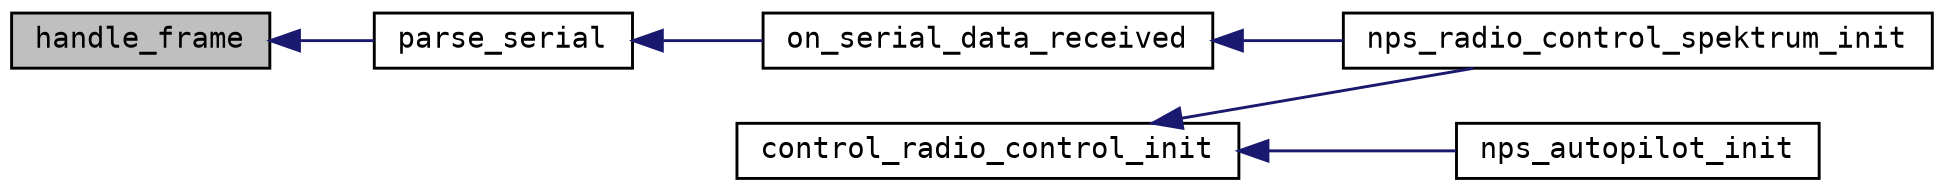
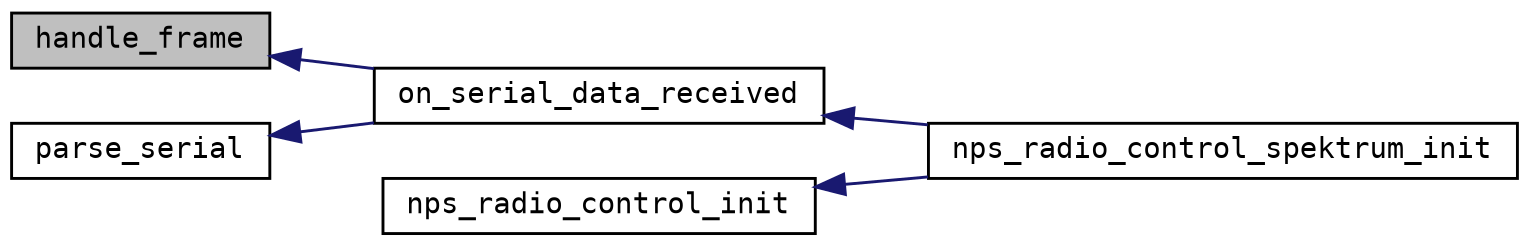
edge "parse_serial" -> "handle_frame": now "on_serial_data_received" -> "handle_frame"
node "control_radio_control_init": label "control_radio_control_init" -> "nps_radio_control_init"
node "nps_autopilot_init": removed
